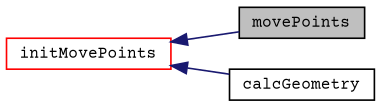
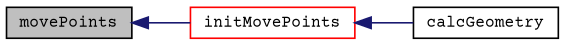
edge "movePoints" -> "initMovePoints": reversed
